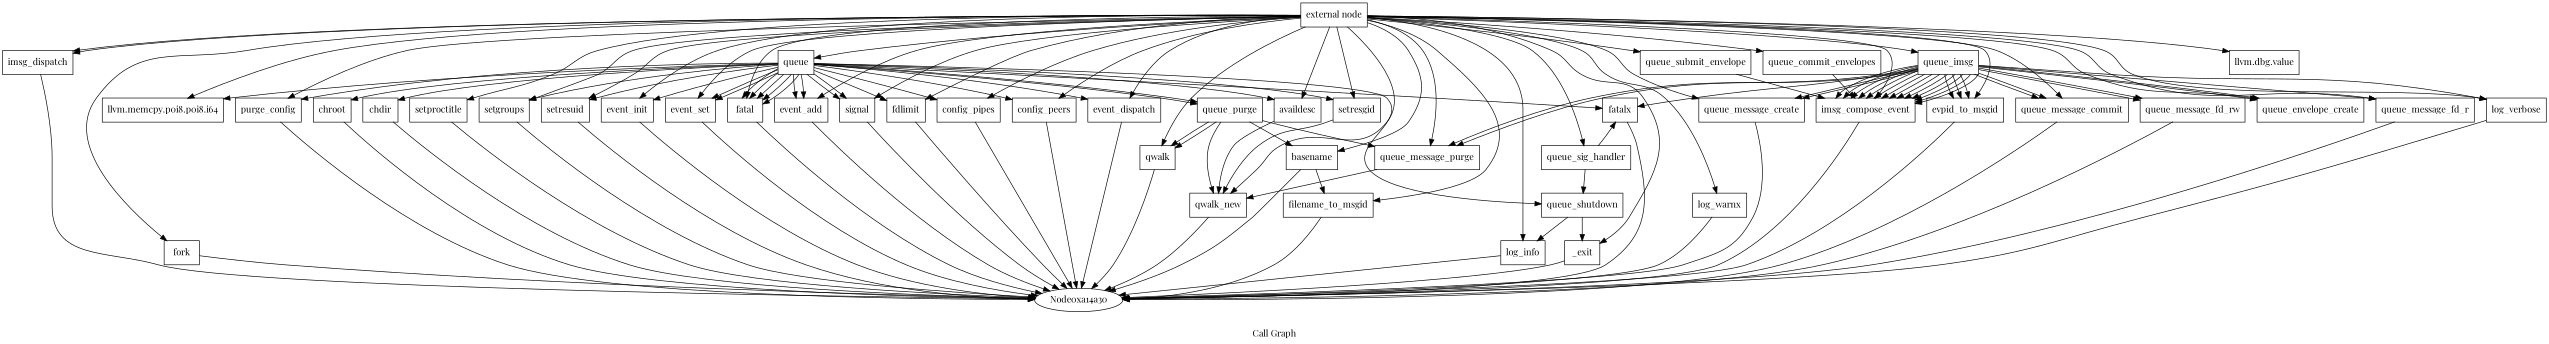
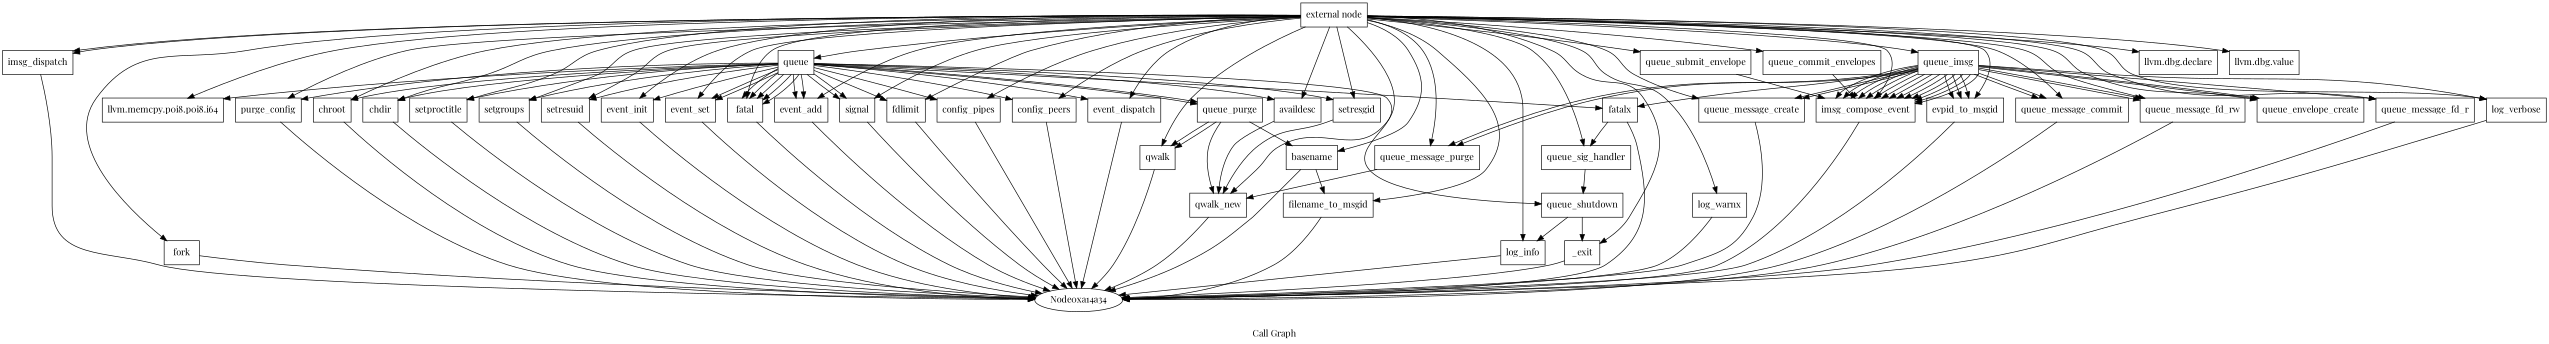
edge "external node" -> "chroot": added
edge "external node" -> "queue_message_fd_rw": added
edge "external node" -> "chdir": added
node "llvm.dbg.declare": added
edge "queue" -> "setproctitle": added
edge "queue_purge" -> "queue_message_purge": removed
edge "queue_sig_handler" -> "fatalx": reversed
node "Node0xa14a30": label "Node0xa14a30" -> "Node0xa14a34"
